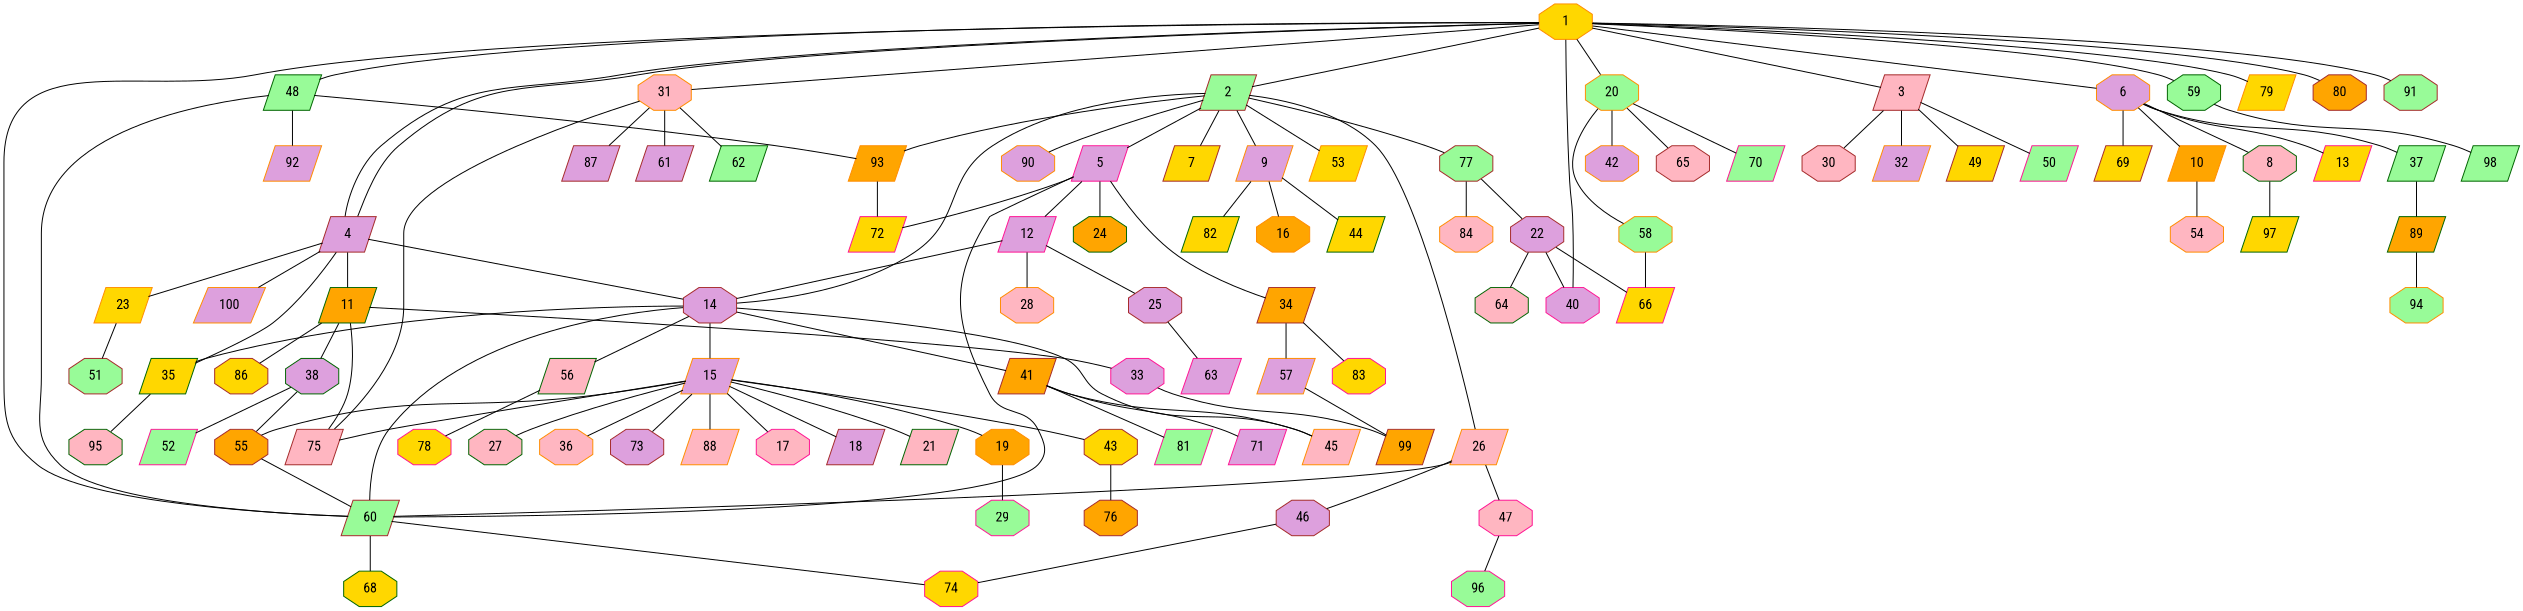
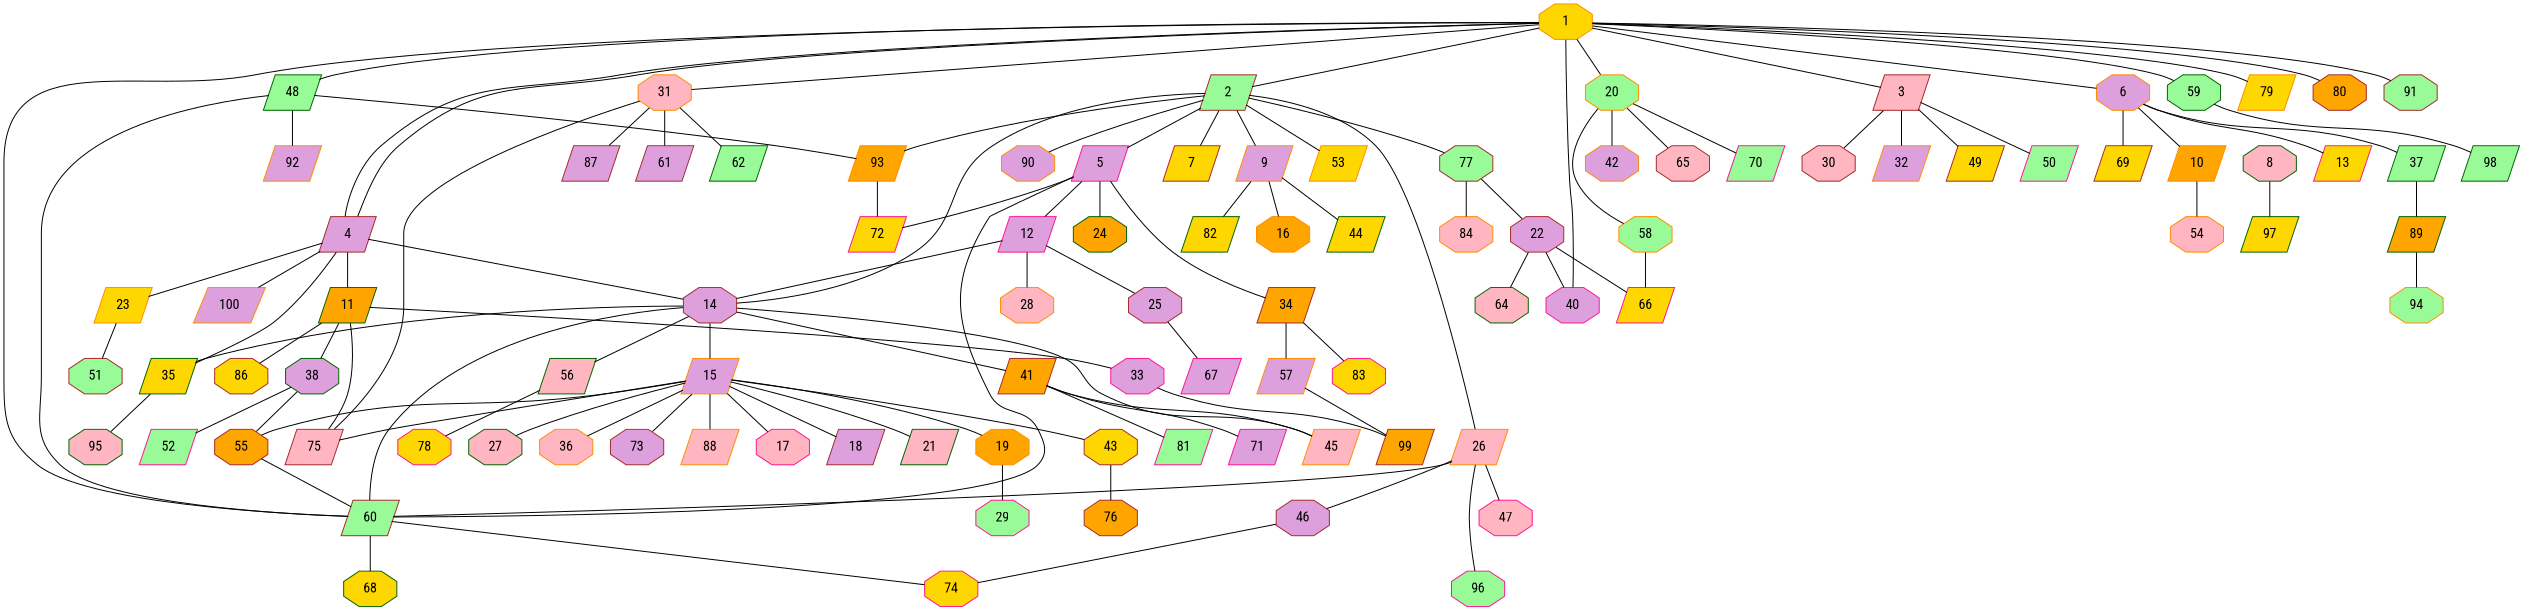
edge "6" -- "8": removed
node "63": label "63" -> "67"
edge "47" -- "96": now "26" -- "96"
